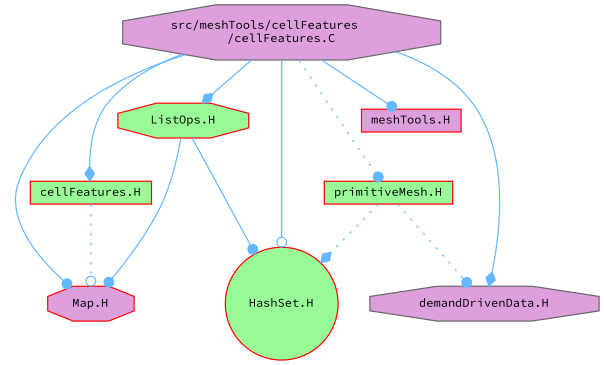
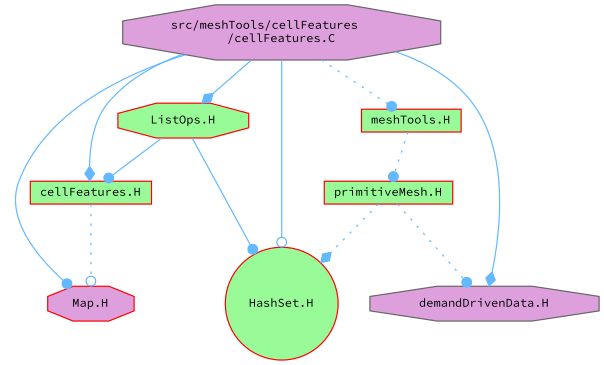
edge "src/meshTools/cellFeatures /cellFeatures.C" -> "meshTools.H": style solid -> dotted
edge "src/meshTools/cellFeatures /cellFeatures.C" -> "primitiveMesh.H": now "meshTools.H" -> "primitiveMesh.H"
node "meshTools.H": fillcolor plum -> palegreen
edge "ListOps.H" -> "Map.H": now "ListOps.H" -> "cellFeatures.H"
